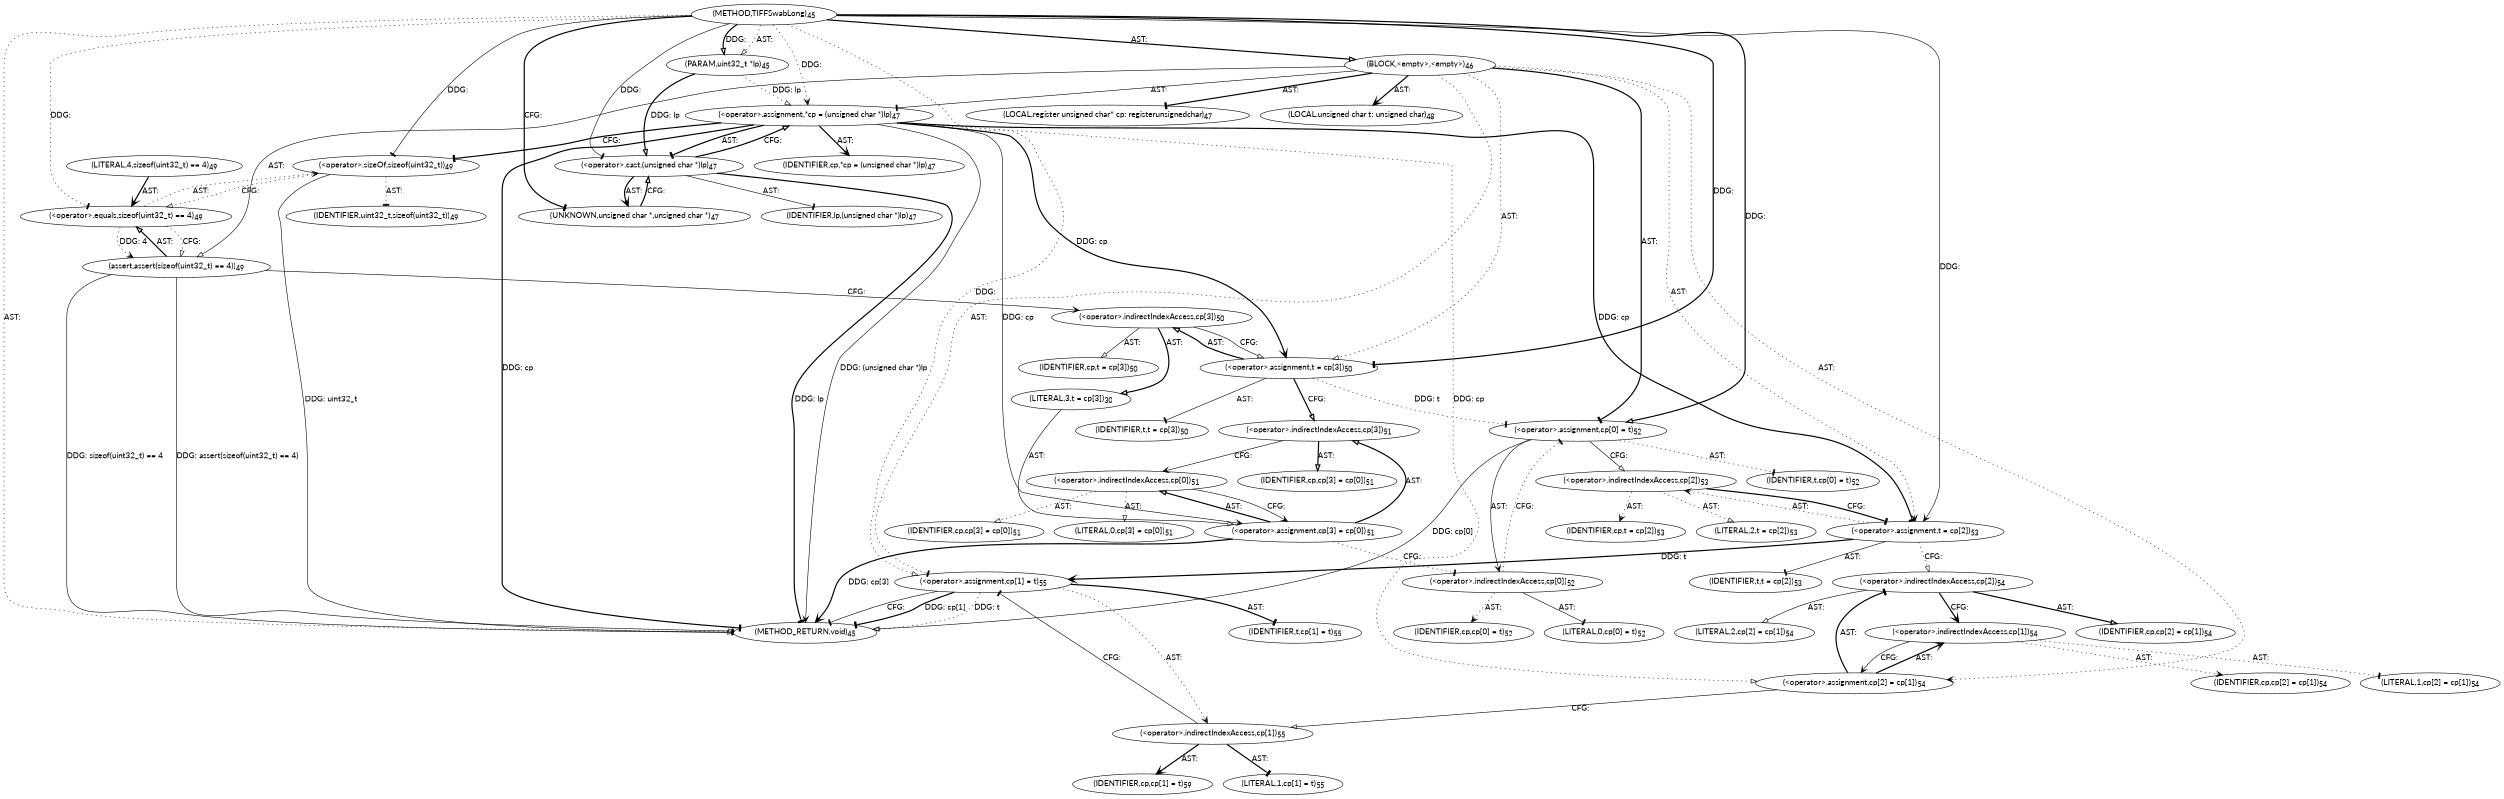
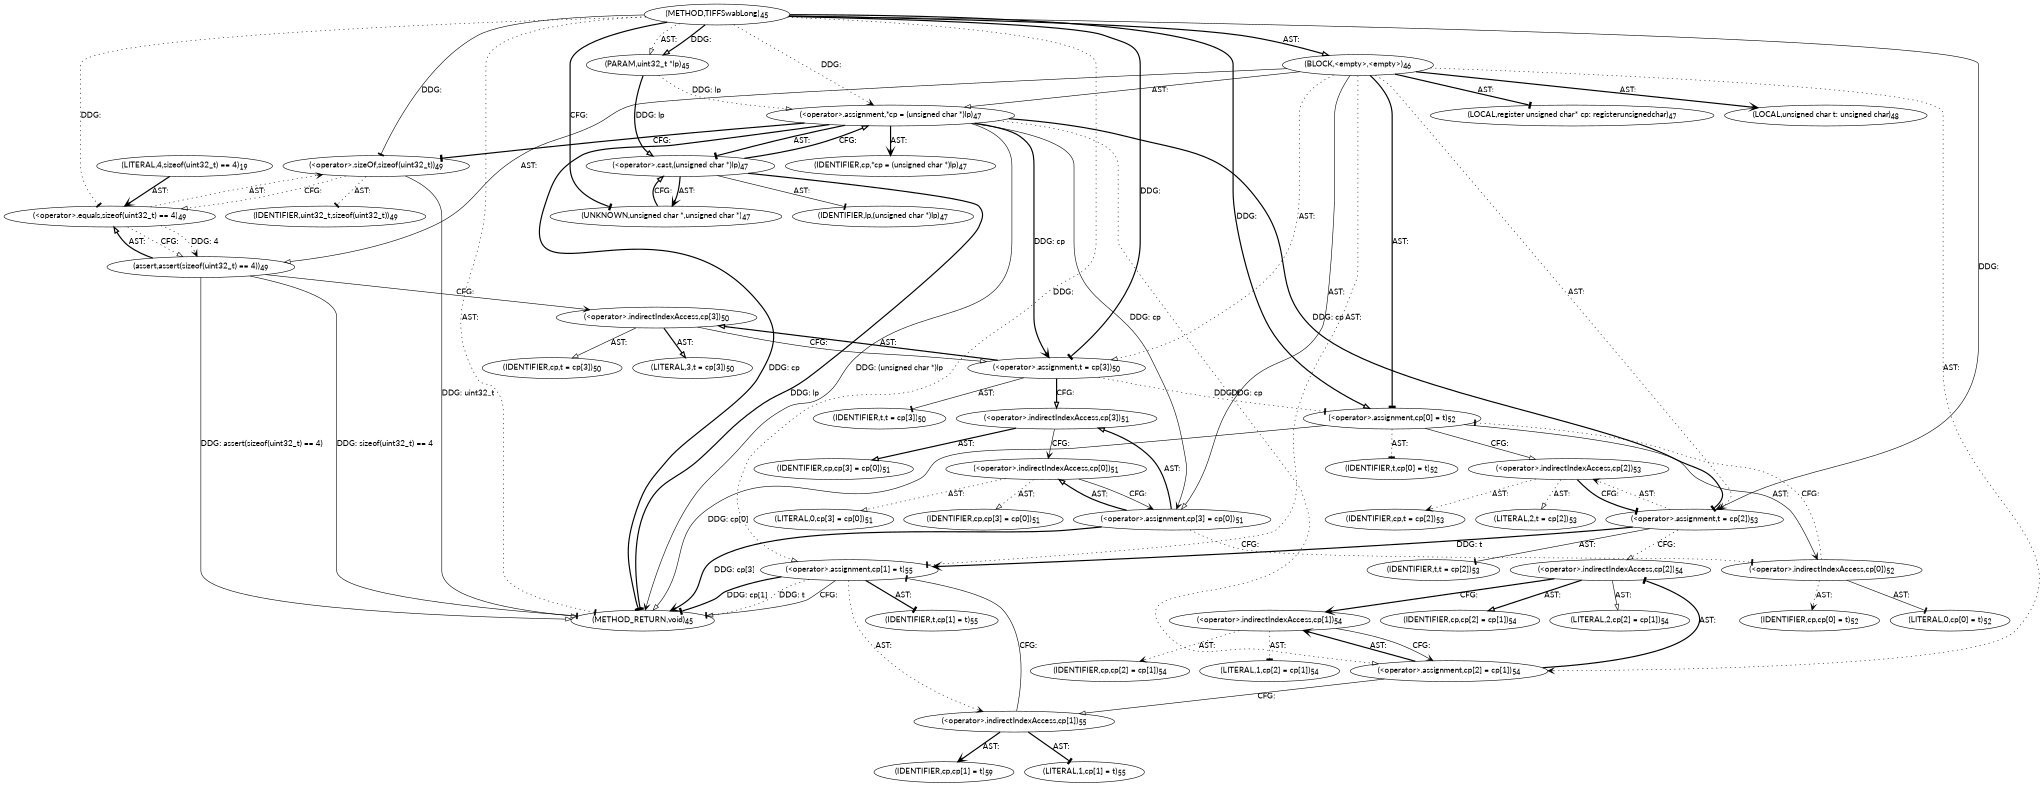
edge "(METHOD,TIFFSwabLong)" -> "(<operator>.cast,(unsigned char *)lp)": removed, label "DDG:"
edge "(BLOCK,<empty>,<empty>)" -> "(<operator>.assignment,*cp = (unsigned char *)lp)": arrowhead tee -> onormal
node "(LITERAL,4,sizeof(uint32_t) == 4)": text "49" -> "19"
node "(LITERAL,3,t = cp[3])": text "30" -> "50"
edge "(LITERAL,3,t = cp[3])" -> "(<operator>.assignment,cp[3] = cp[0])": now "(BLOCK,<empty>,<empty>)" -> "(<operator>.assignment,cp[3] = cp[0])"
